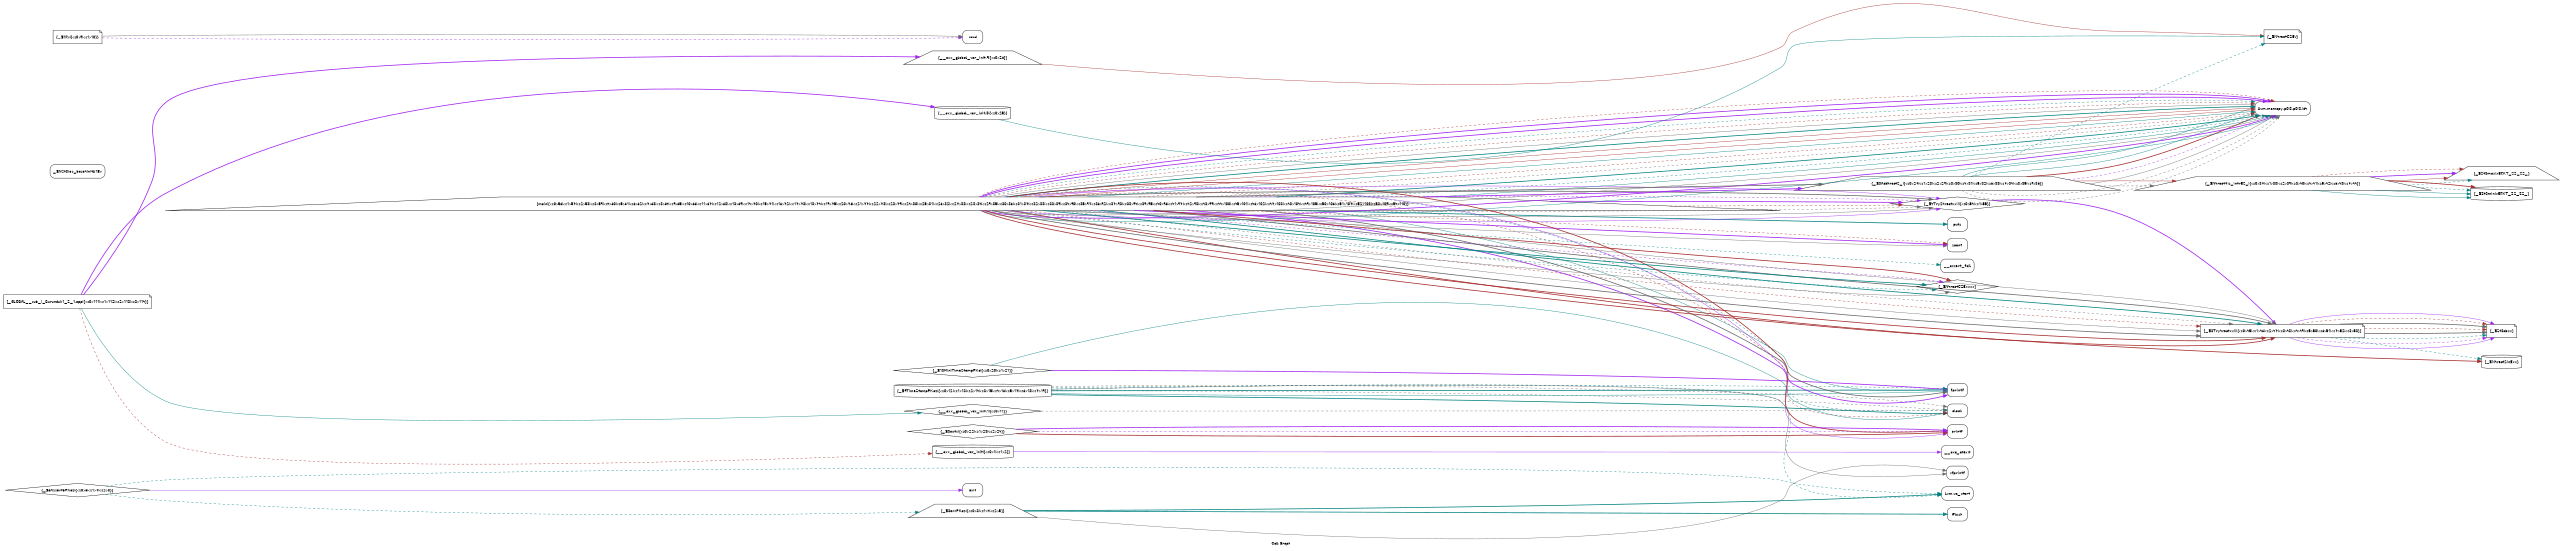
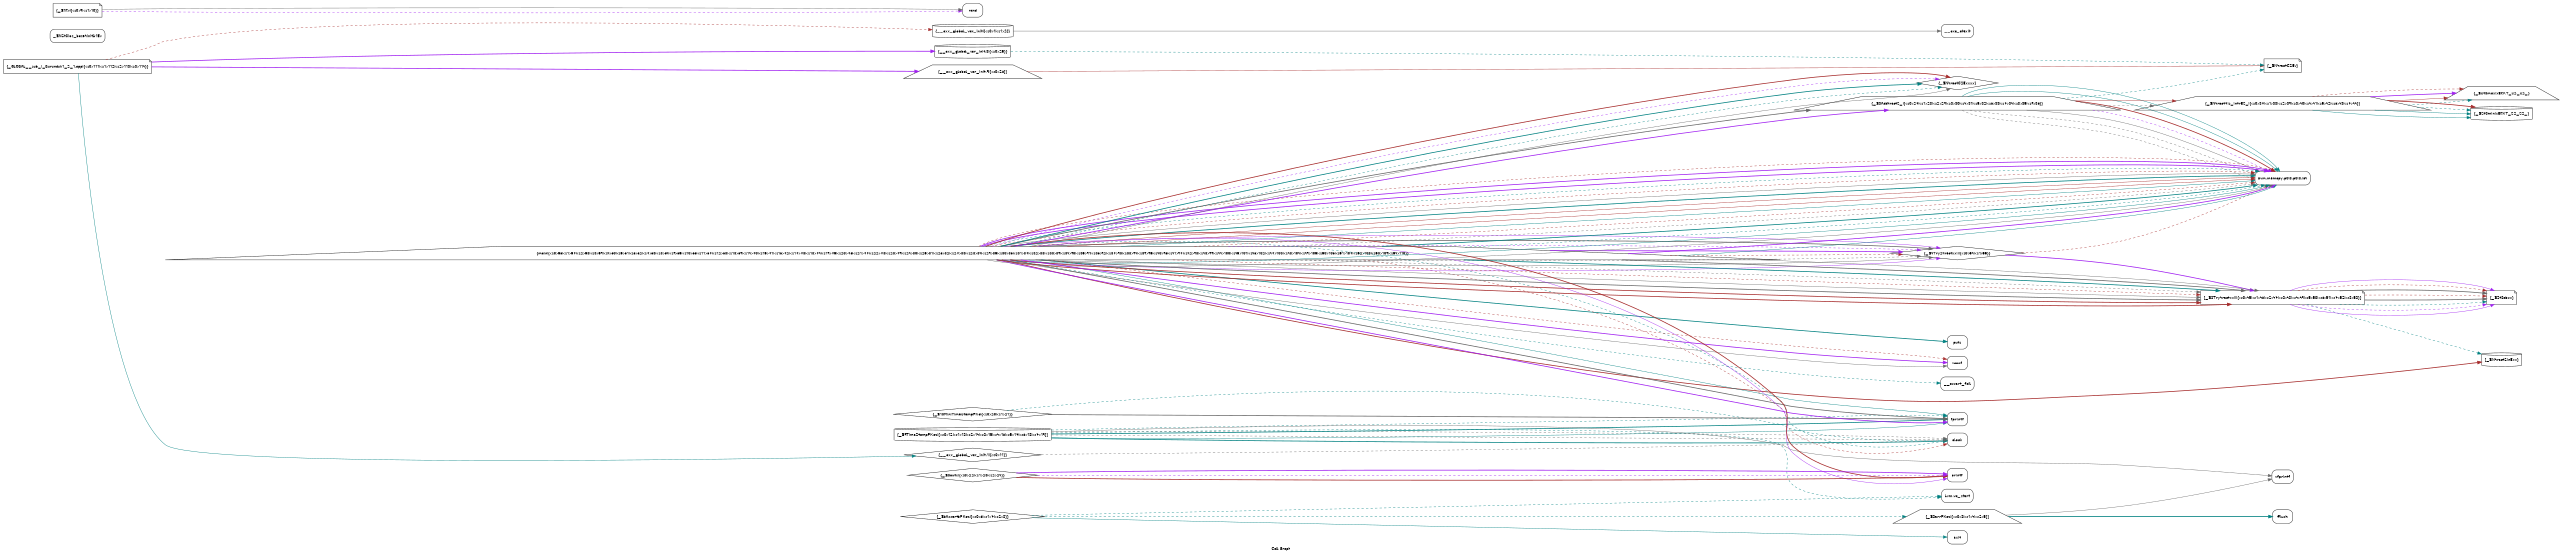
edge "{__cxx_global_var_init.8|{<s0>25}}" -> "{_ZN4rectC2Ev}": style solid -> dashed
edge "{_Z4Try24rectxxii|{<s0>54|<s1>55}}" -> "llvm.memcpy.p0i8.p0i8.i64": added
edge "{_Z13MiniTimeStampPKc|{<s0>20|<s1>21}}" -> "clock": style solid -> dashed
edge "{_Z13MiniTimeStampPKc|{<s0>20|<s1>21}}" -> "fprintf": color purple -> gray40
edge "{__cxx_global_var_init|{<s0>1|<s1>2}}" -> "__cxa_atexit": color purple -> gray40
edge "{_Z6AssertbPKcz|{<s0>6|<s1>7|<s2>8}}" -> "exit": color purple -> teal
edge "{_Z3errPKcz|{<s0>3|<s1>4|<s2>5}}" -> "llvm.va_start": removed
